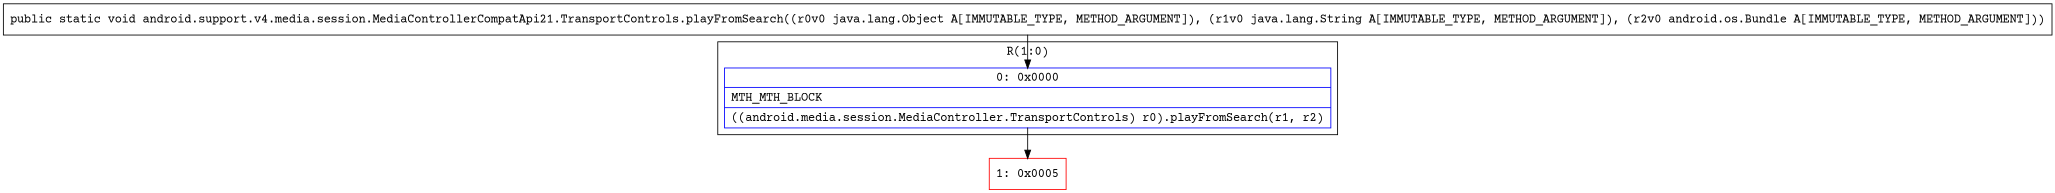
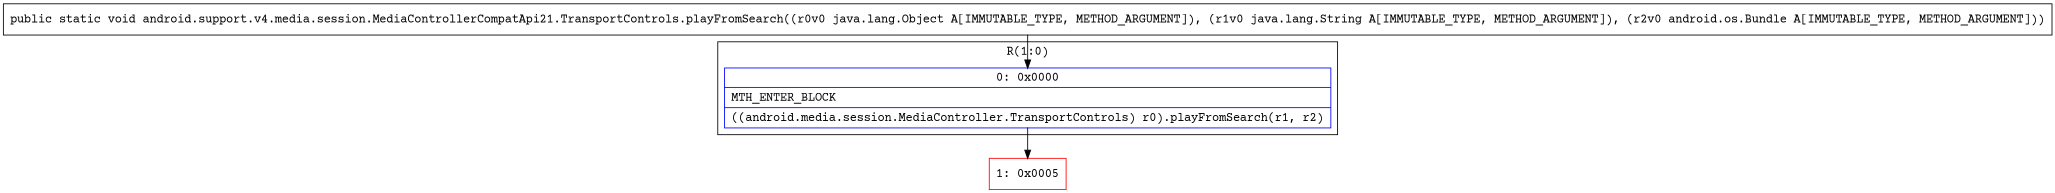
node "0: 0x0000": text "MTH_MTH_BLOCK" -> "MTH_ENTER_BLOCK"
